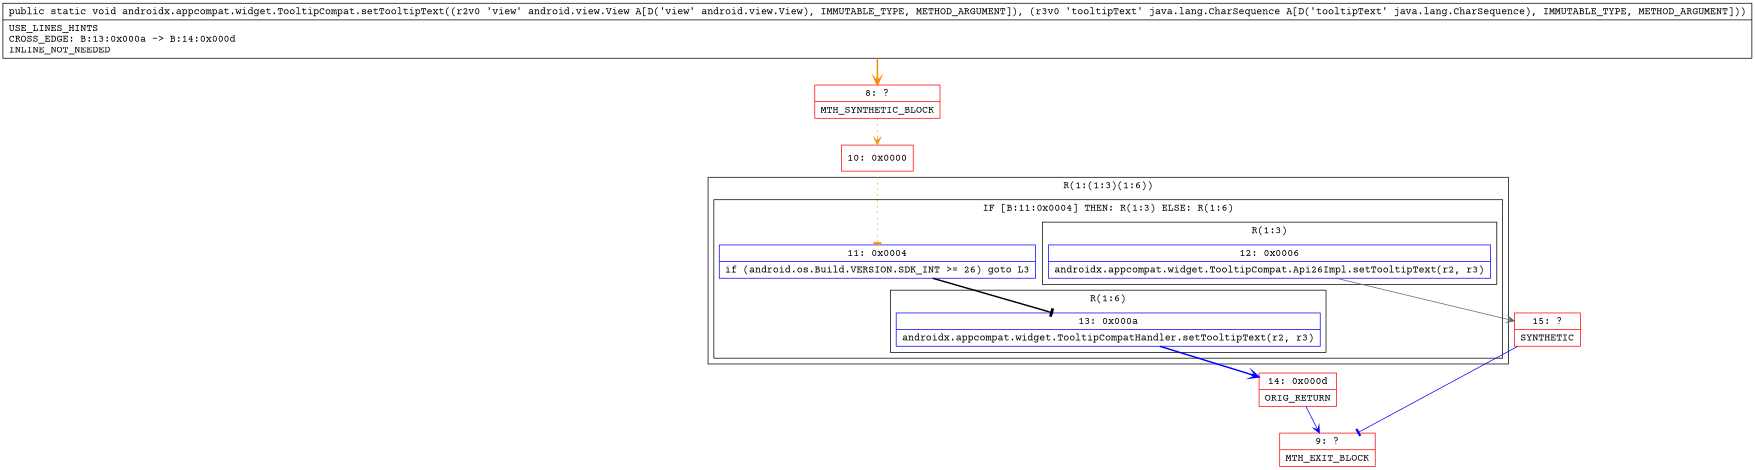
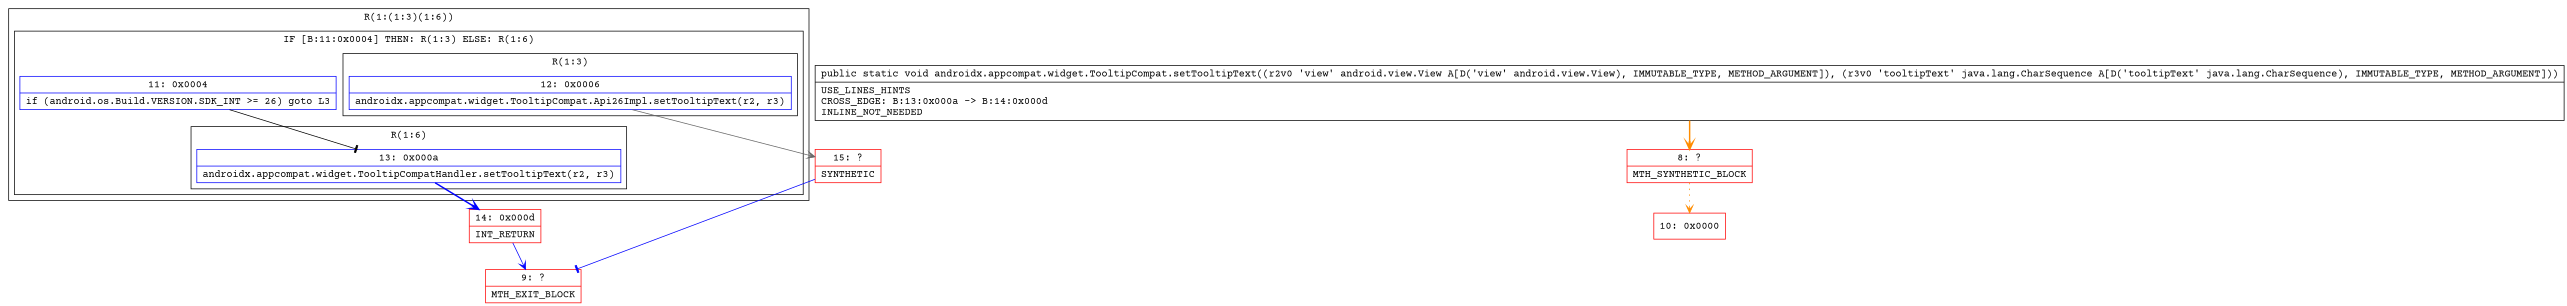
edge "10: 0x0000" -> "11: 0x0004": removed
edge "11: 0x0004" -> "13: 0x000a": style bold -> solid
node "14: 0x000d": text "ORIG_RETURN" -> "INT_RETURN"
